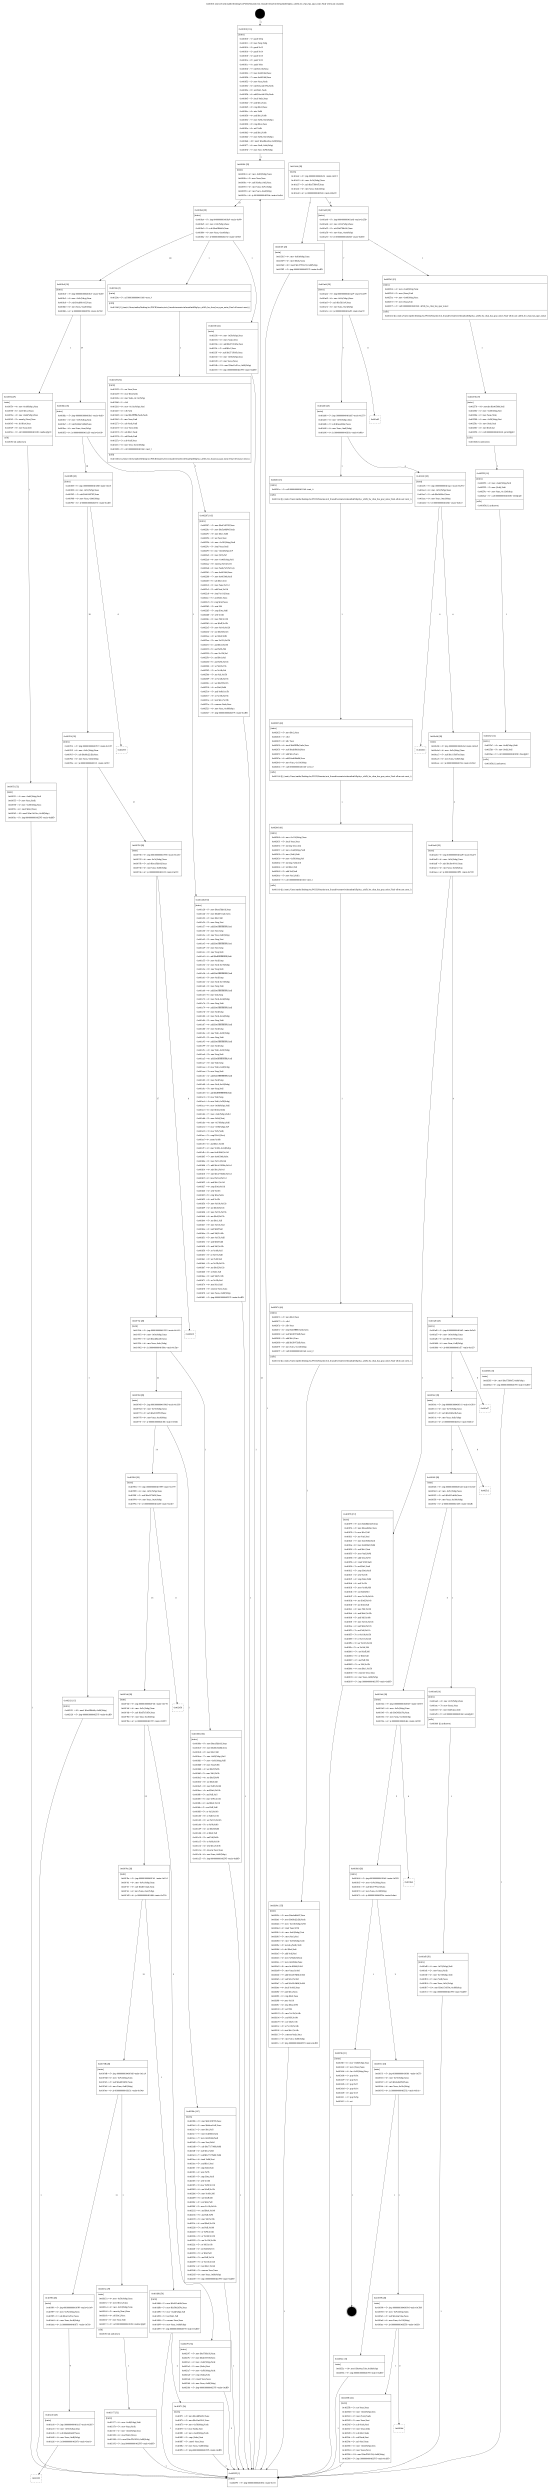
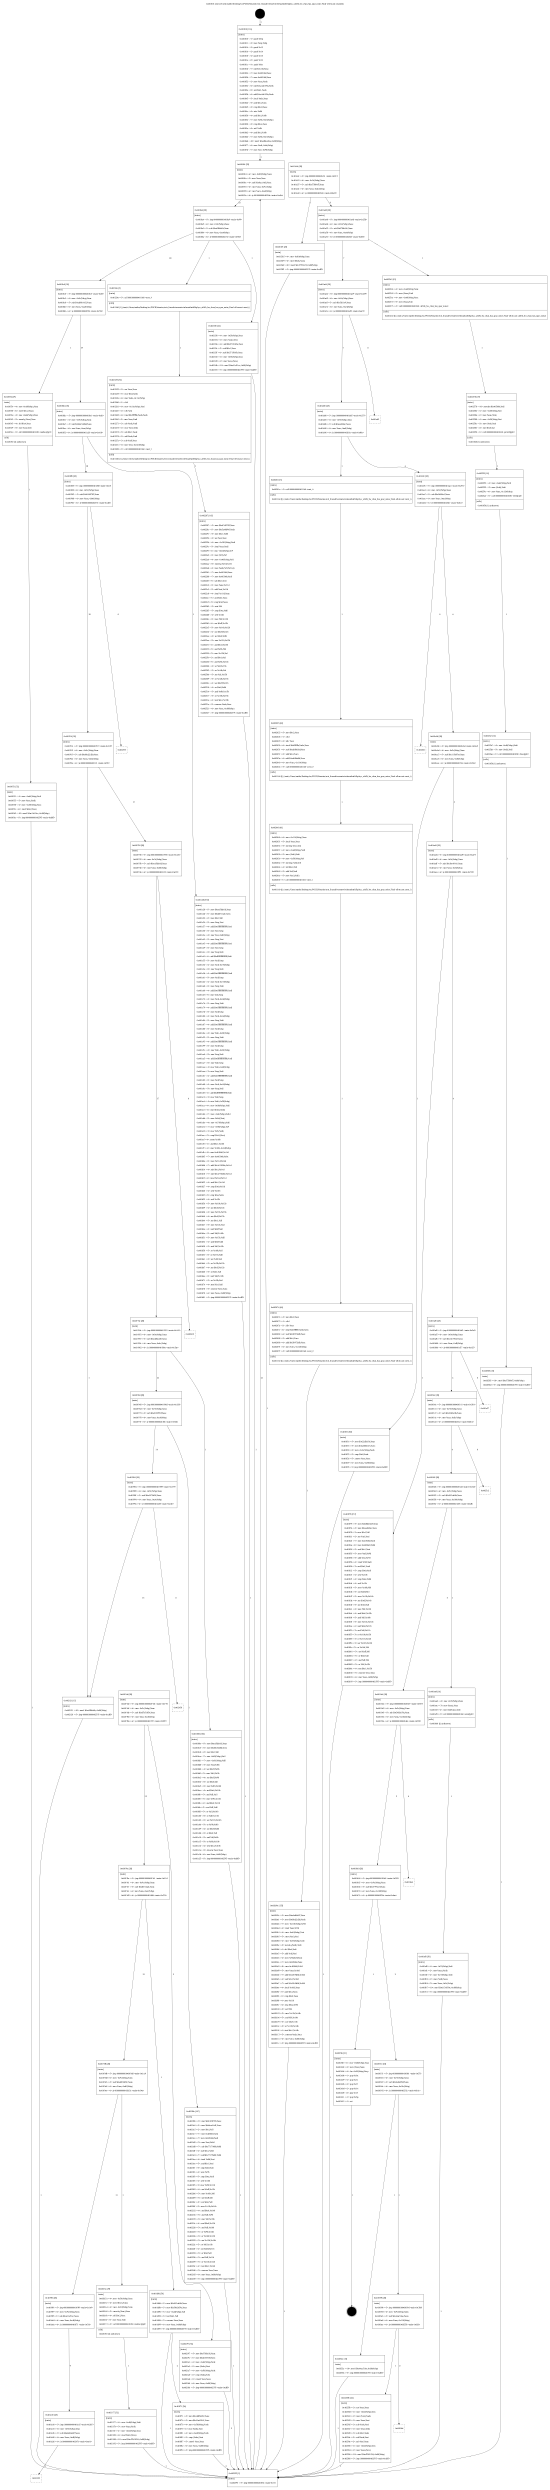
edge "0x4023a7 [12]" -> "0x4023b3 [15]": added, label "1"
node "0x401f16 [30]": added
edge "0x401984 [28]" -> "0x4019a0 [28]": now "0x401984 [28]" -> "0x402121 [15]"
